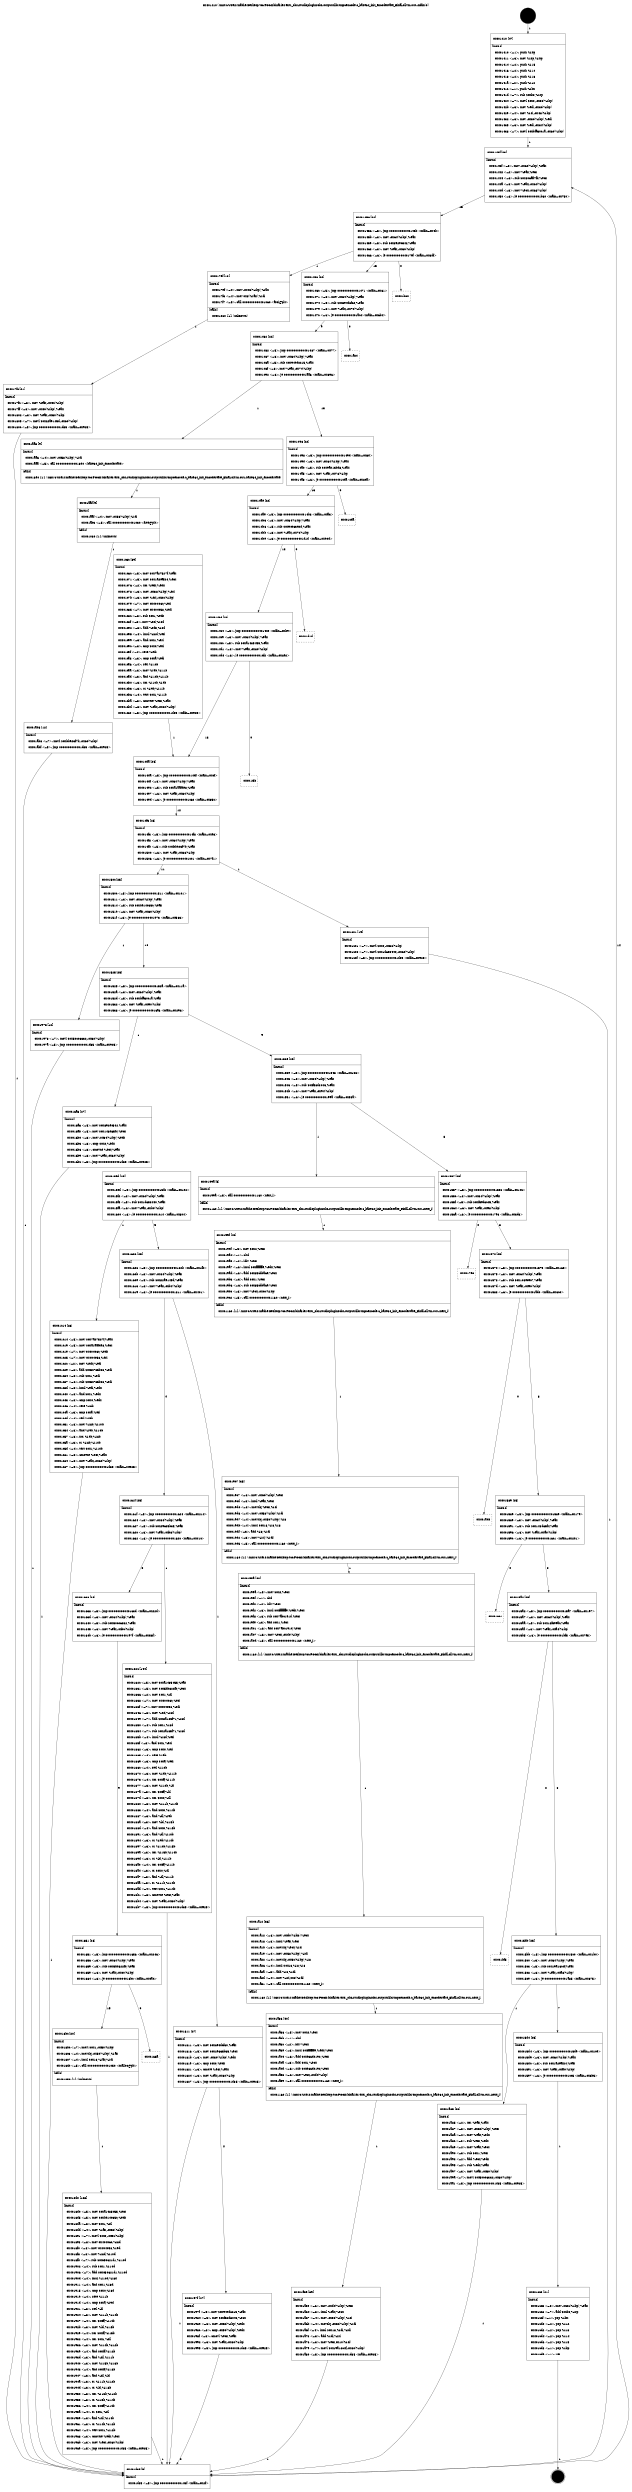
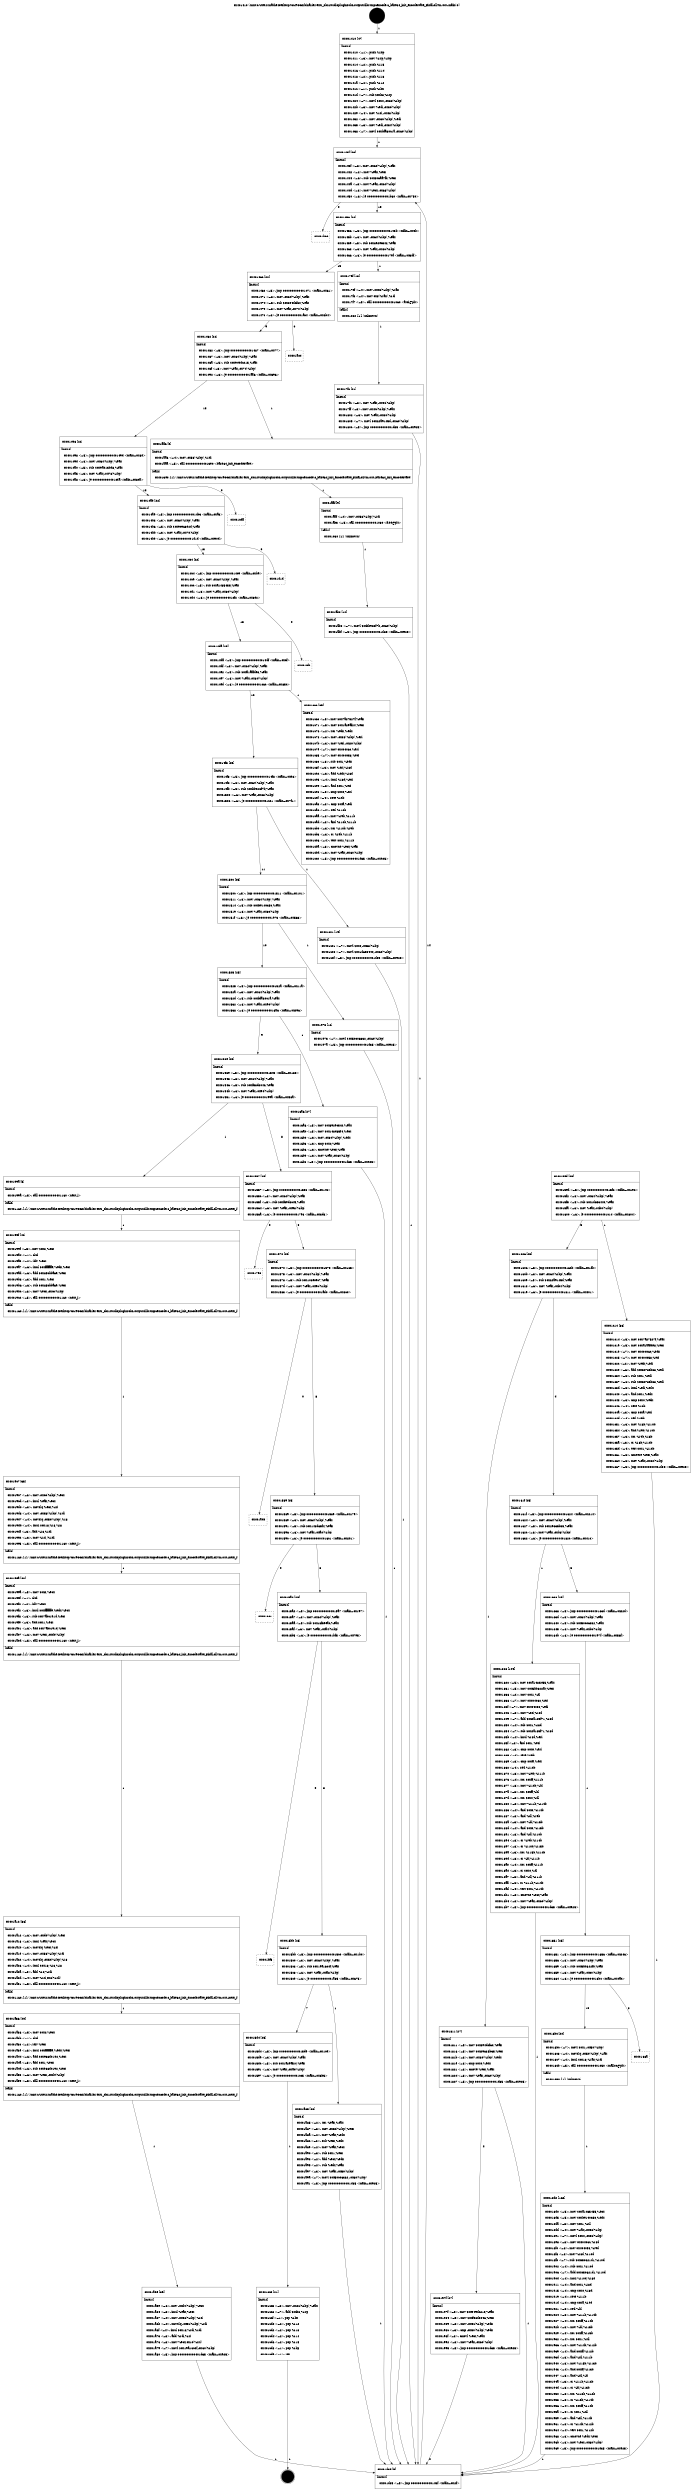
edge "0x401456 [22]" -> "0x401b60": now "0x40143f [23]" -> "0x401b60"
edge "0x401c6c [89]" -> "0x4014da [25]": reversed
edge "0x401638 [25]" -> "0x401651 [25]": label " 9" -> " 1"
